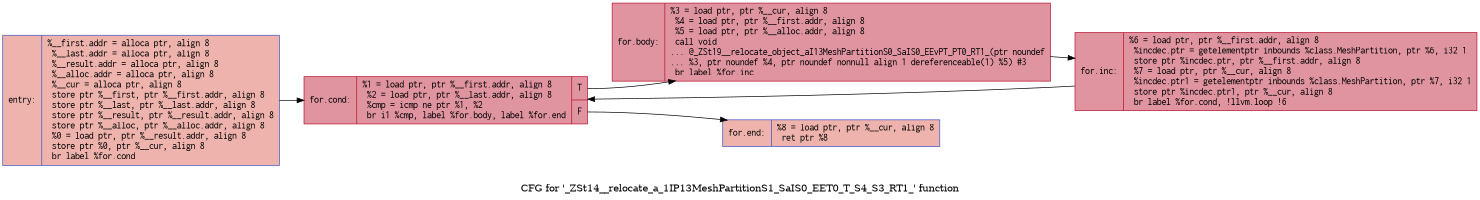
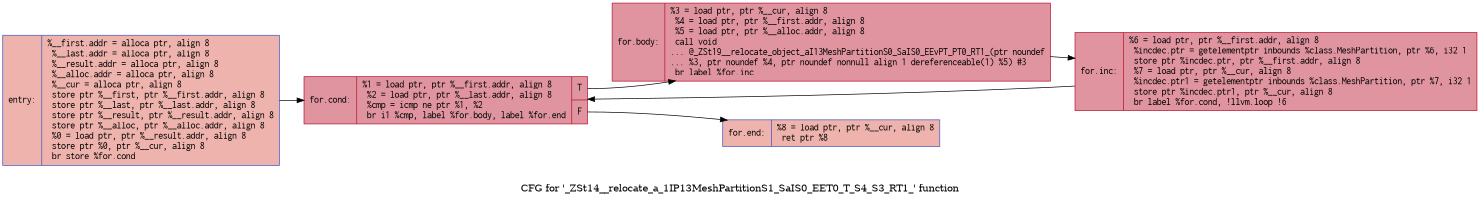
node "entry:": text "br label %for.cond" -> "br store %for.cond"
